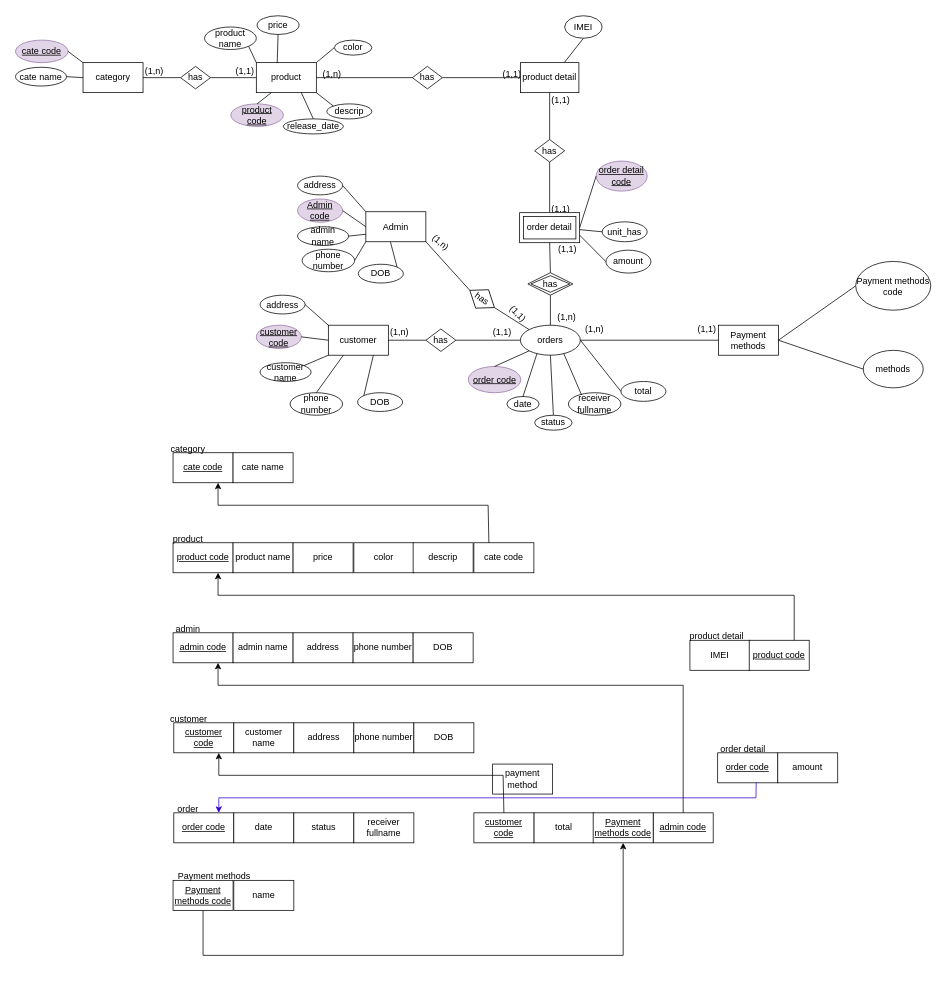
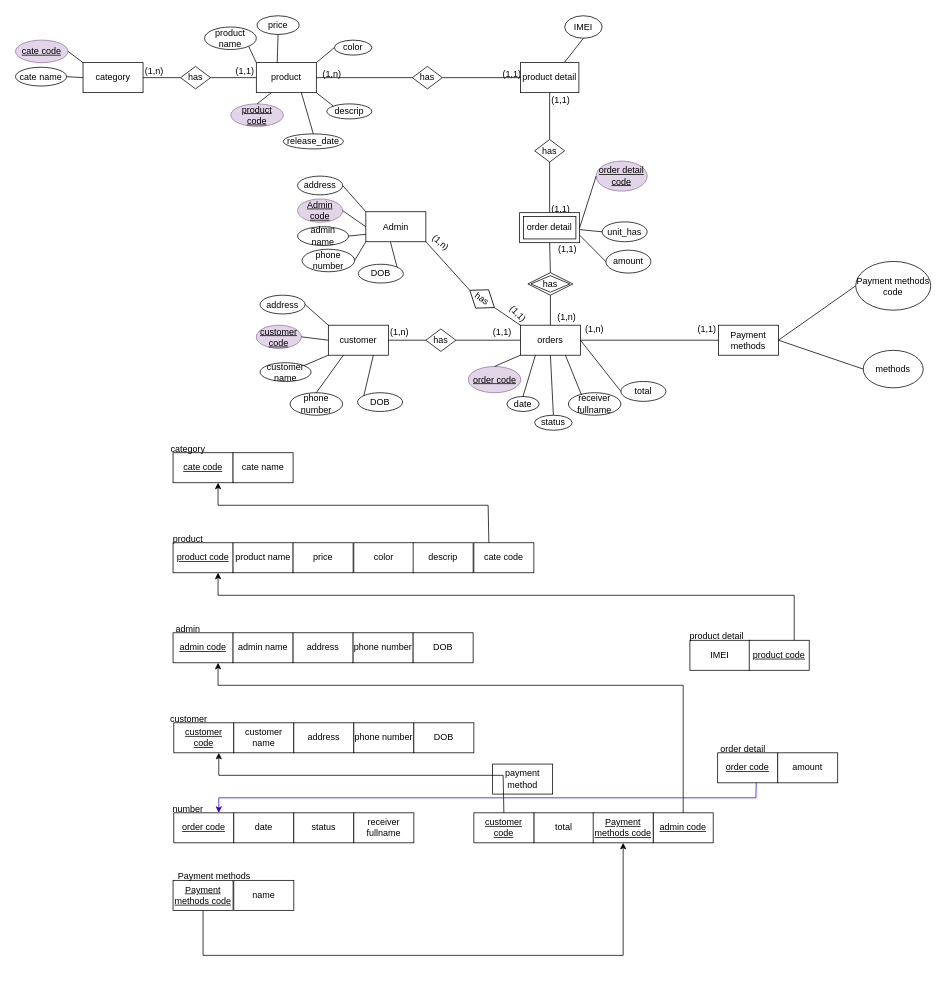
node "release_date": moved (313, 126) -> (313, 141)
node "orders": shape ellipse -> rectangle
node "order": label "order" -> "number"
